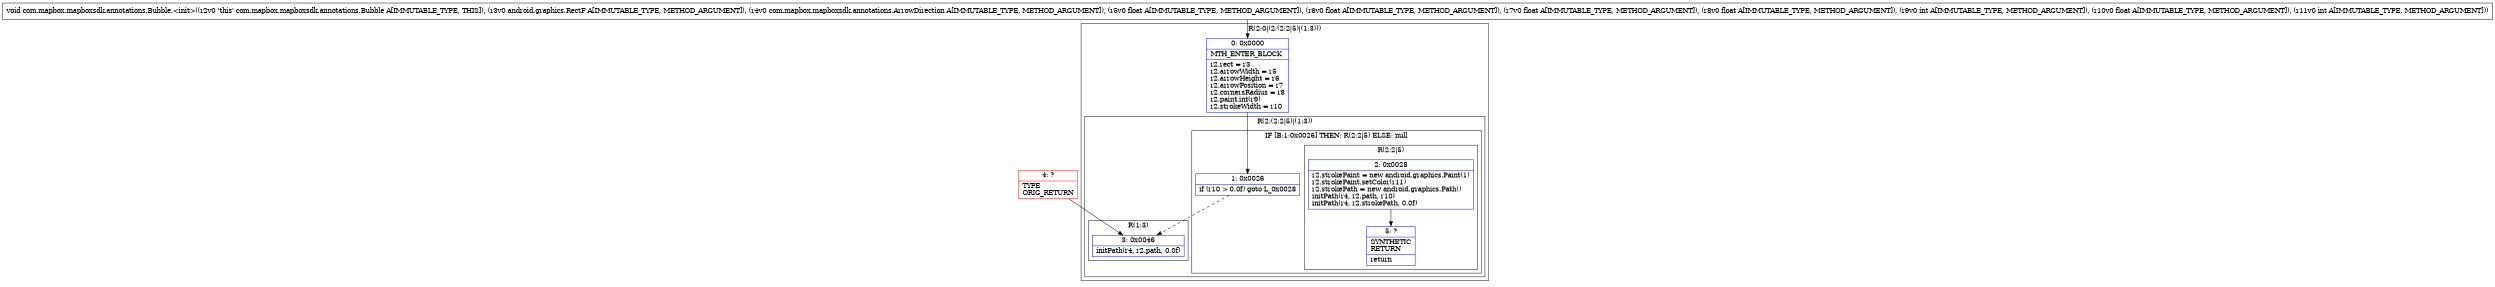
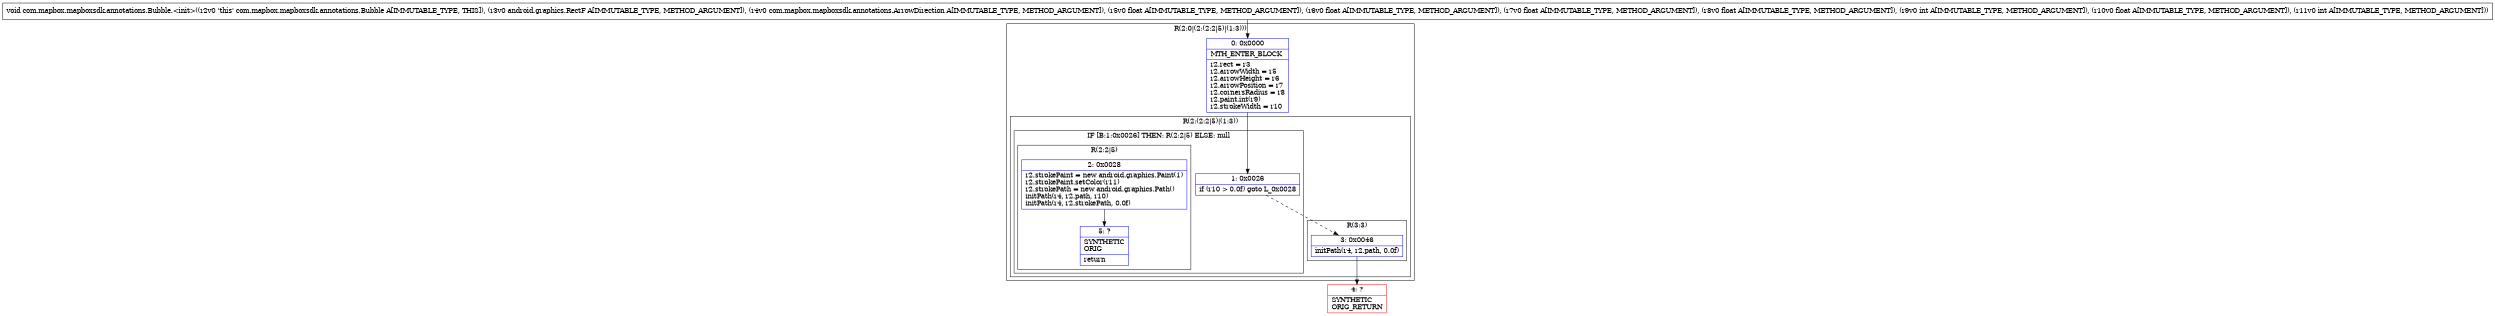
node "4: ?": text "TYPE" -> "SYNTHETIC"
edge "4: ?" -> "3: 0x0046": reversed
cluster "R(1:3)": label "R(1:3)" -> "R(3:3)"
node "5: ?": text "RETURN" -> "ORIG"
